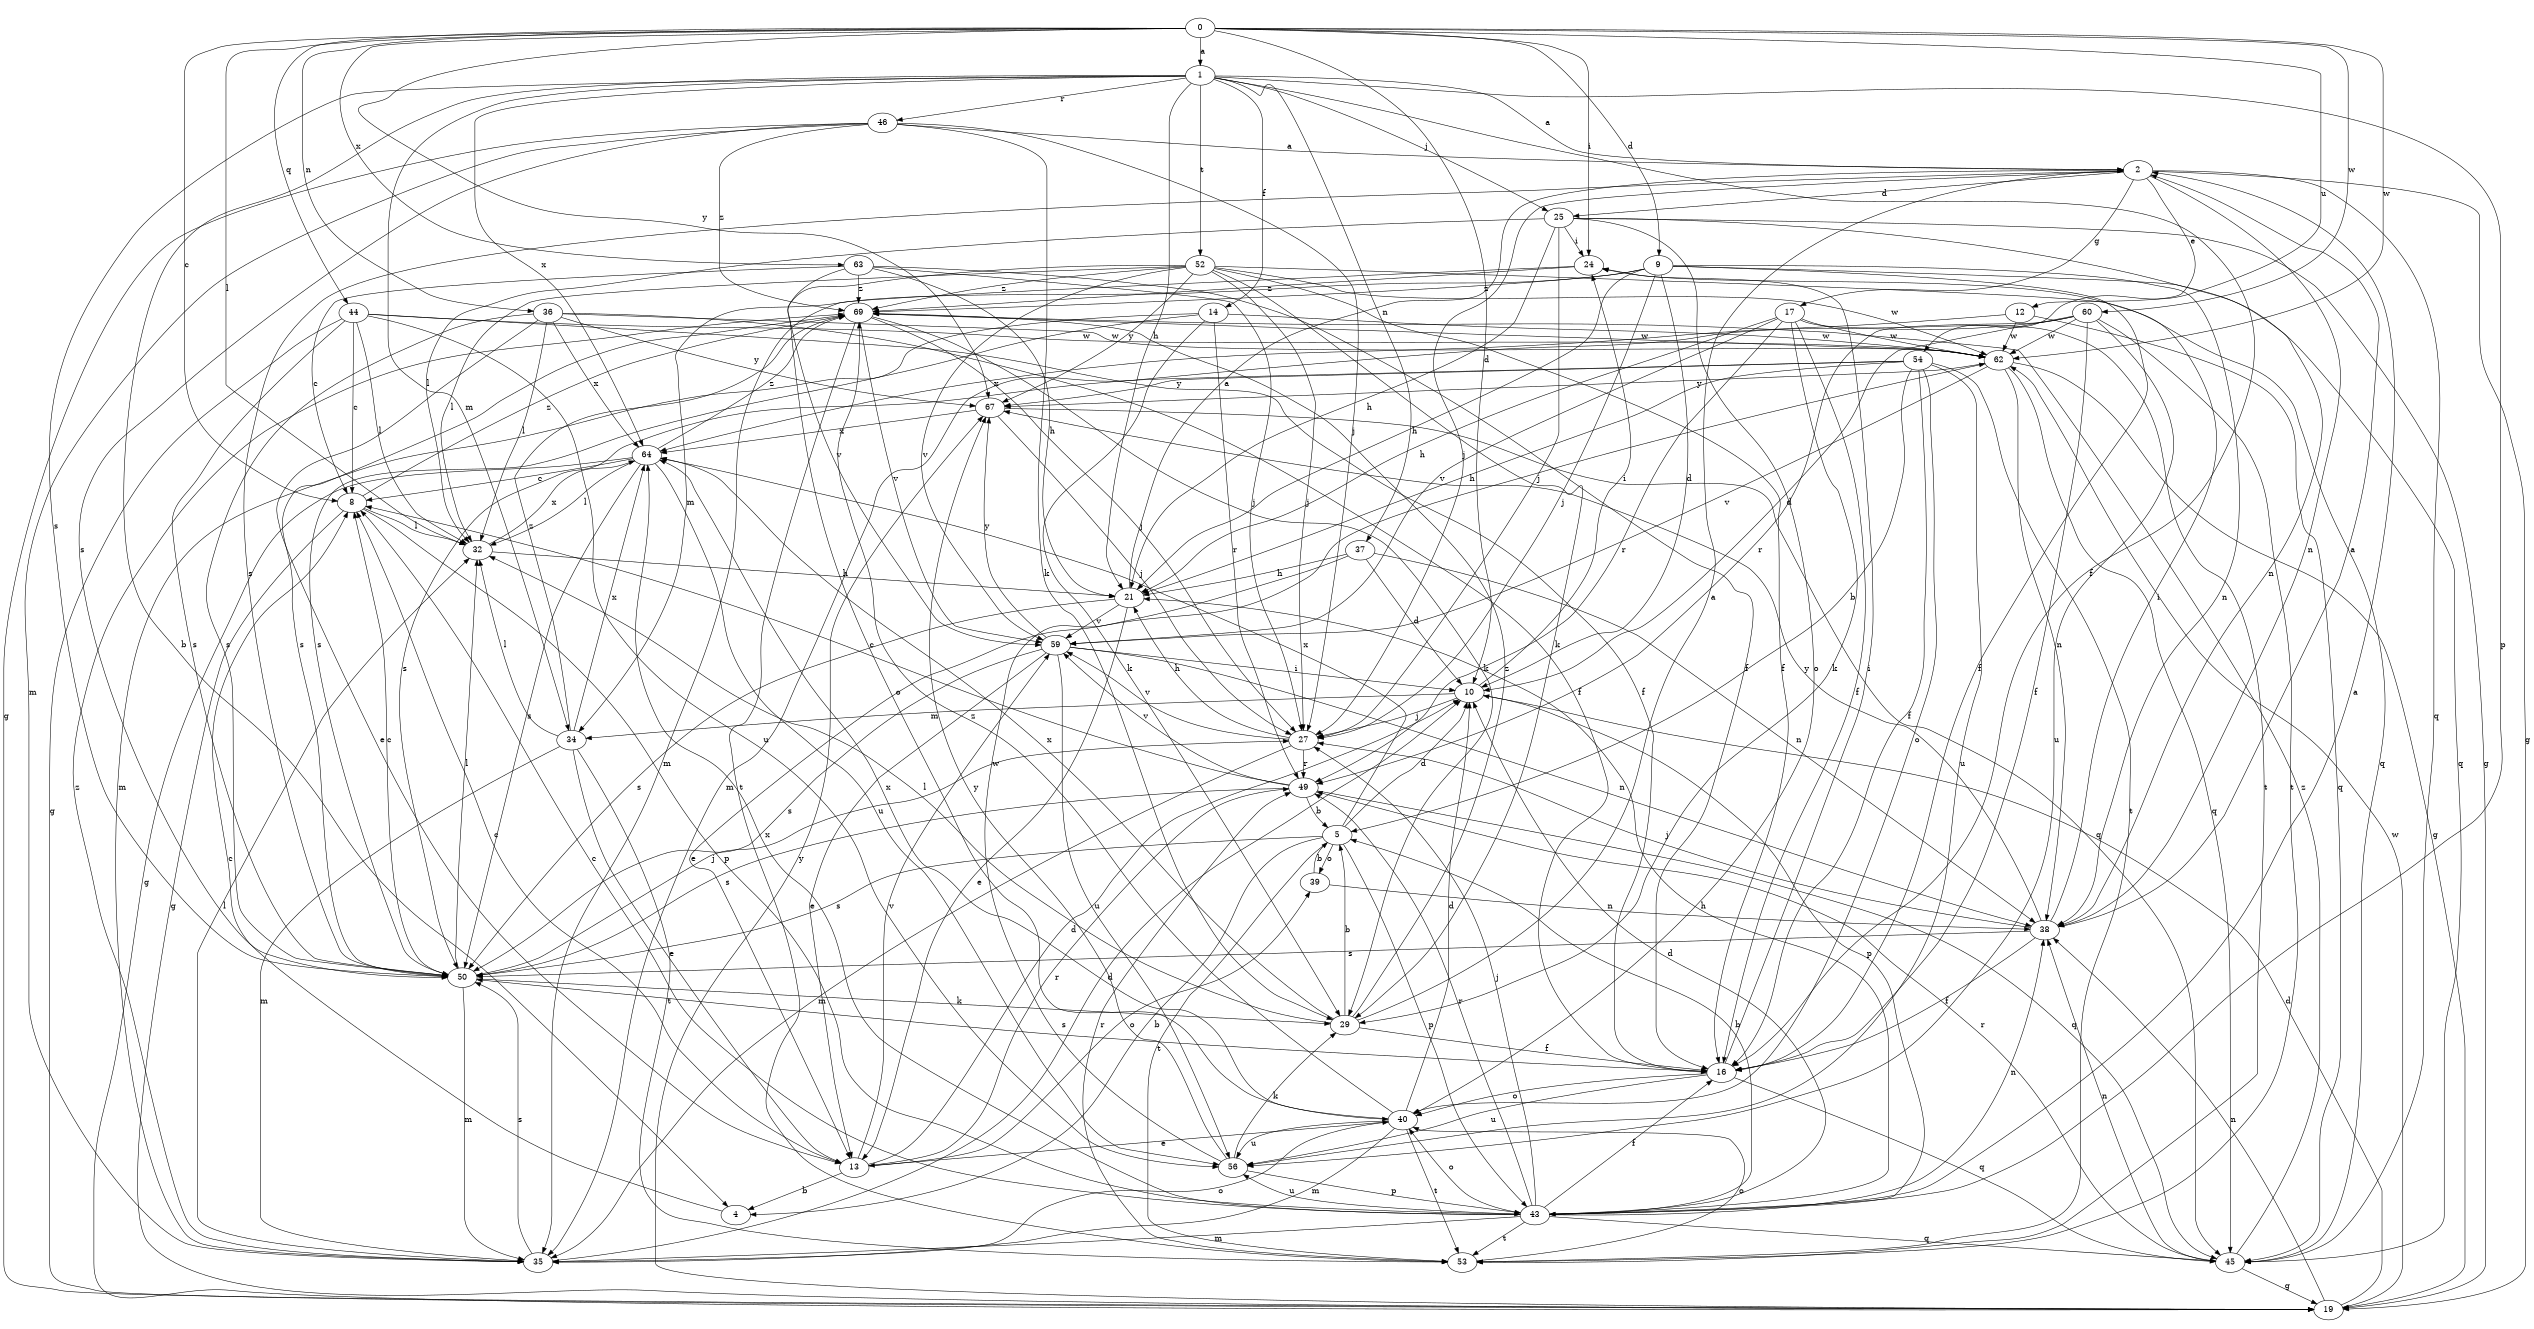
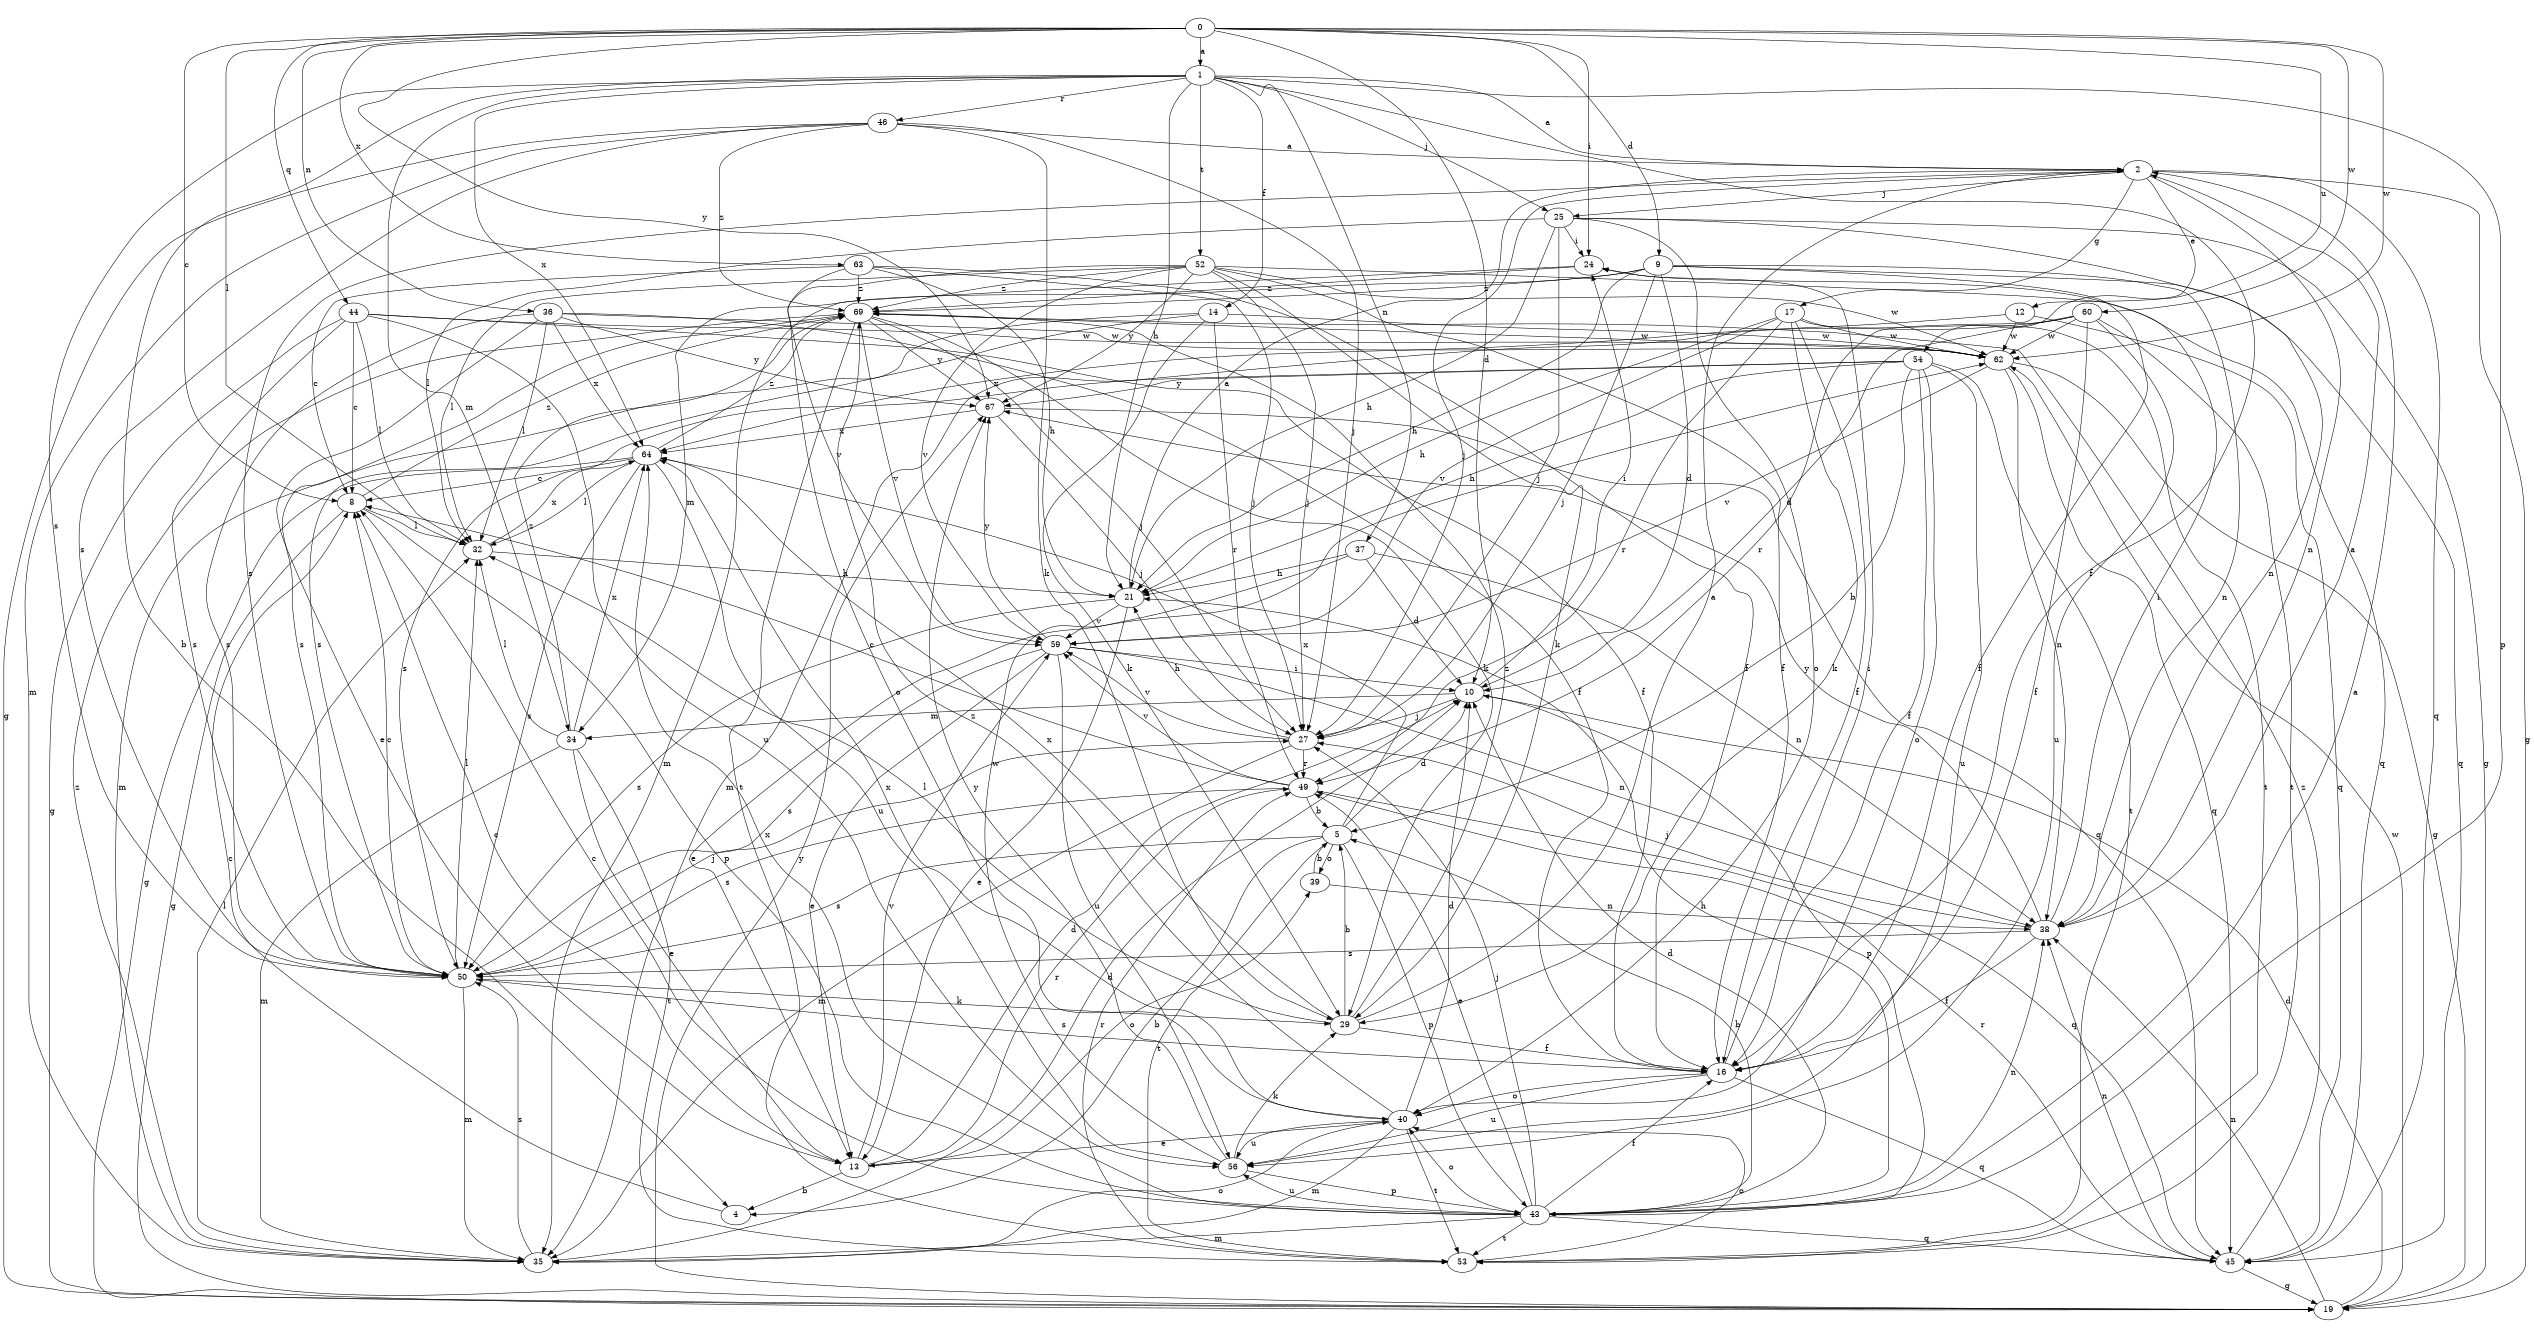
edge "2" -> "25": label "d" -> "j"
edge "62" -> "67": now "69" -> "67"
edge "43" -> "49": label "r" -> "e"
